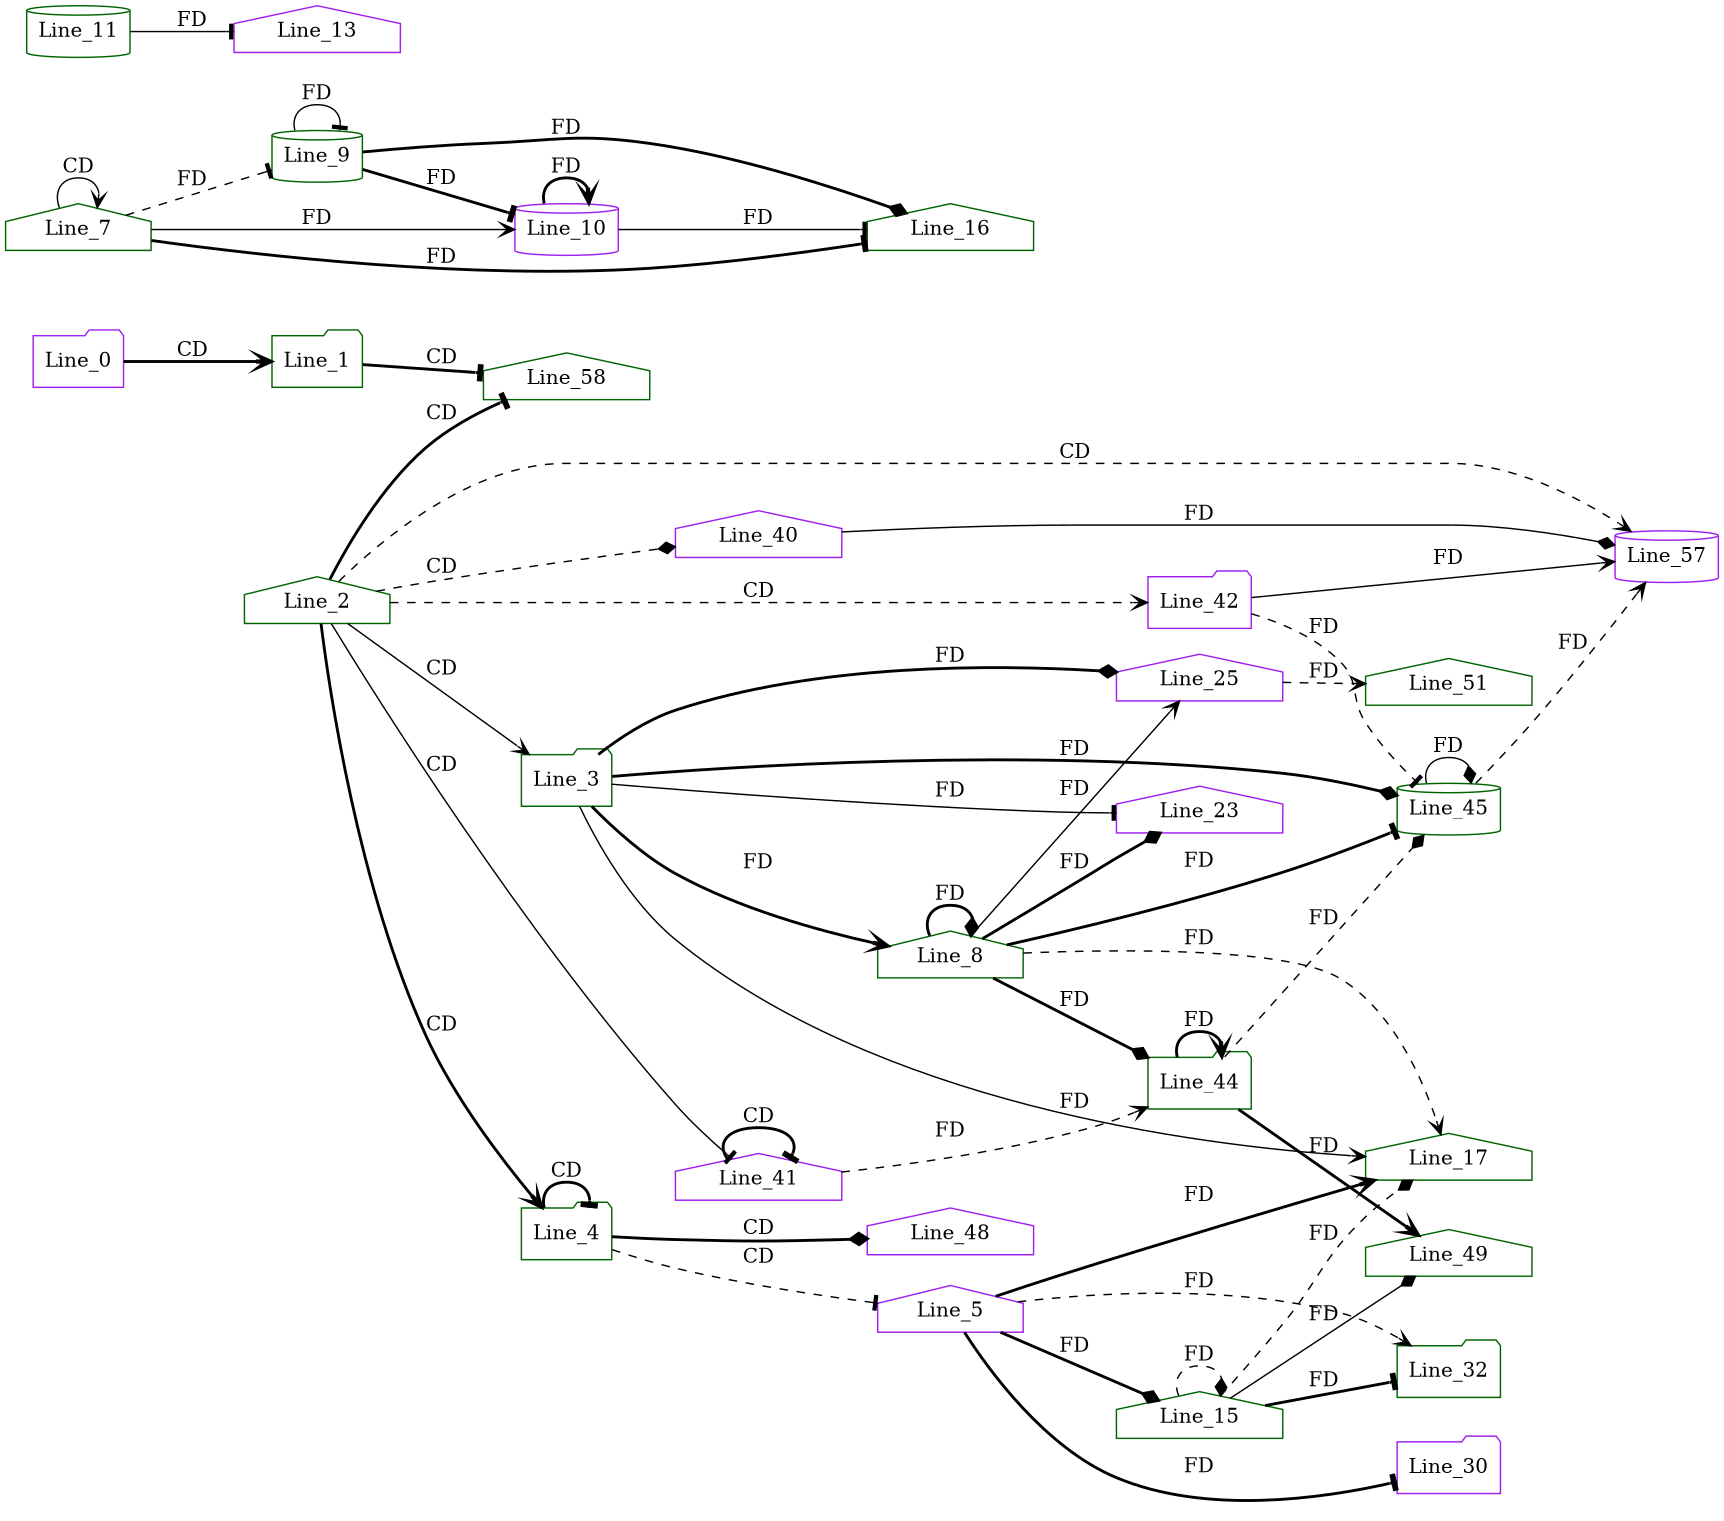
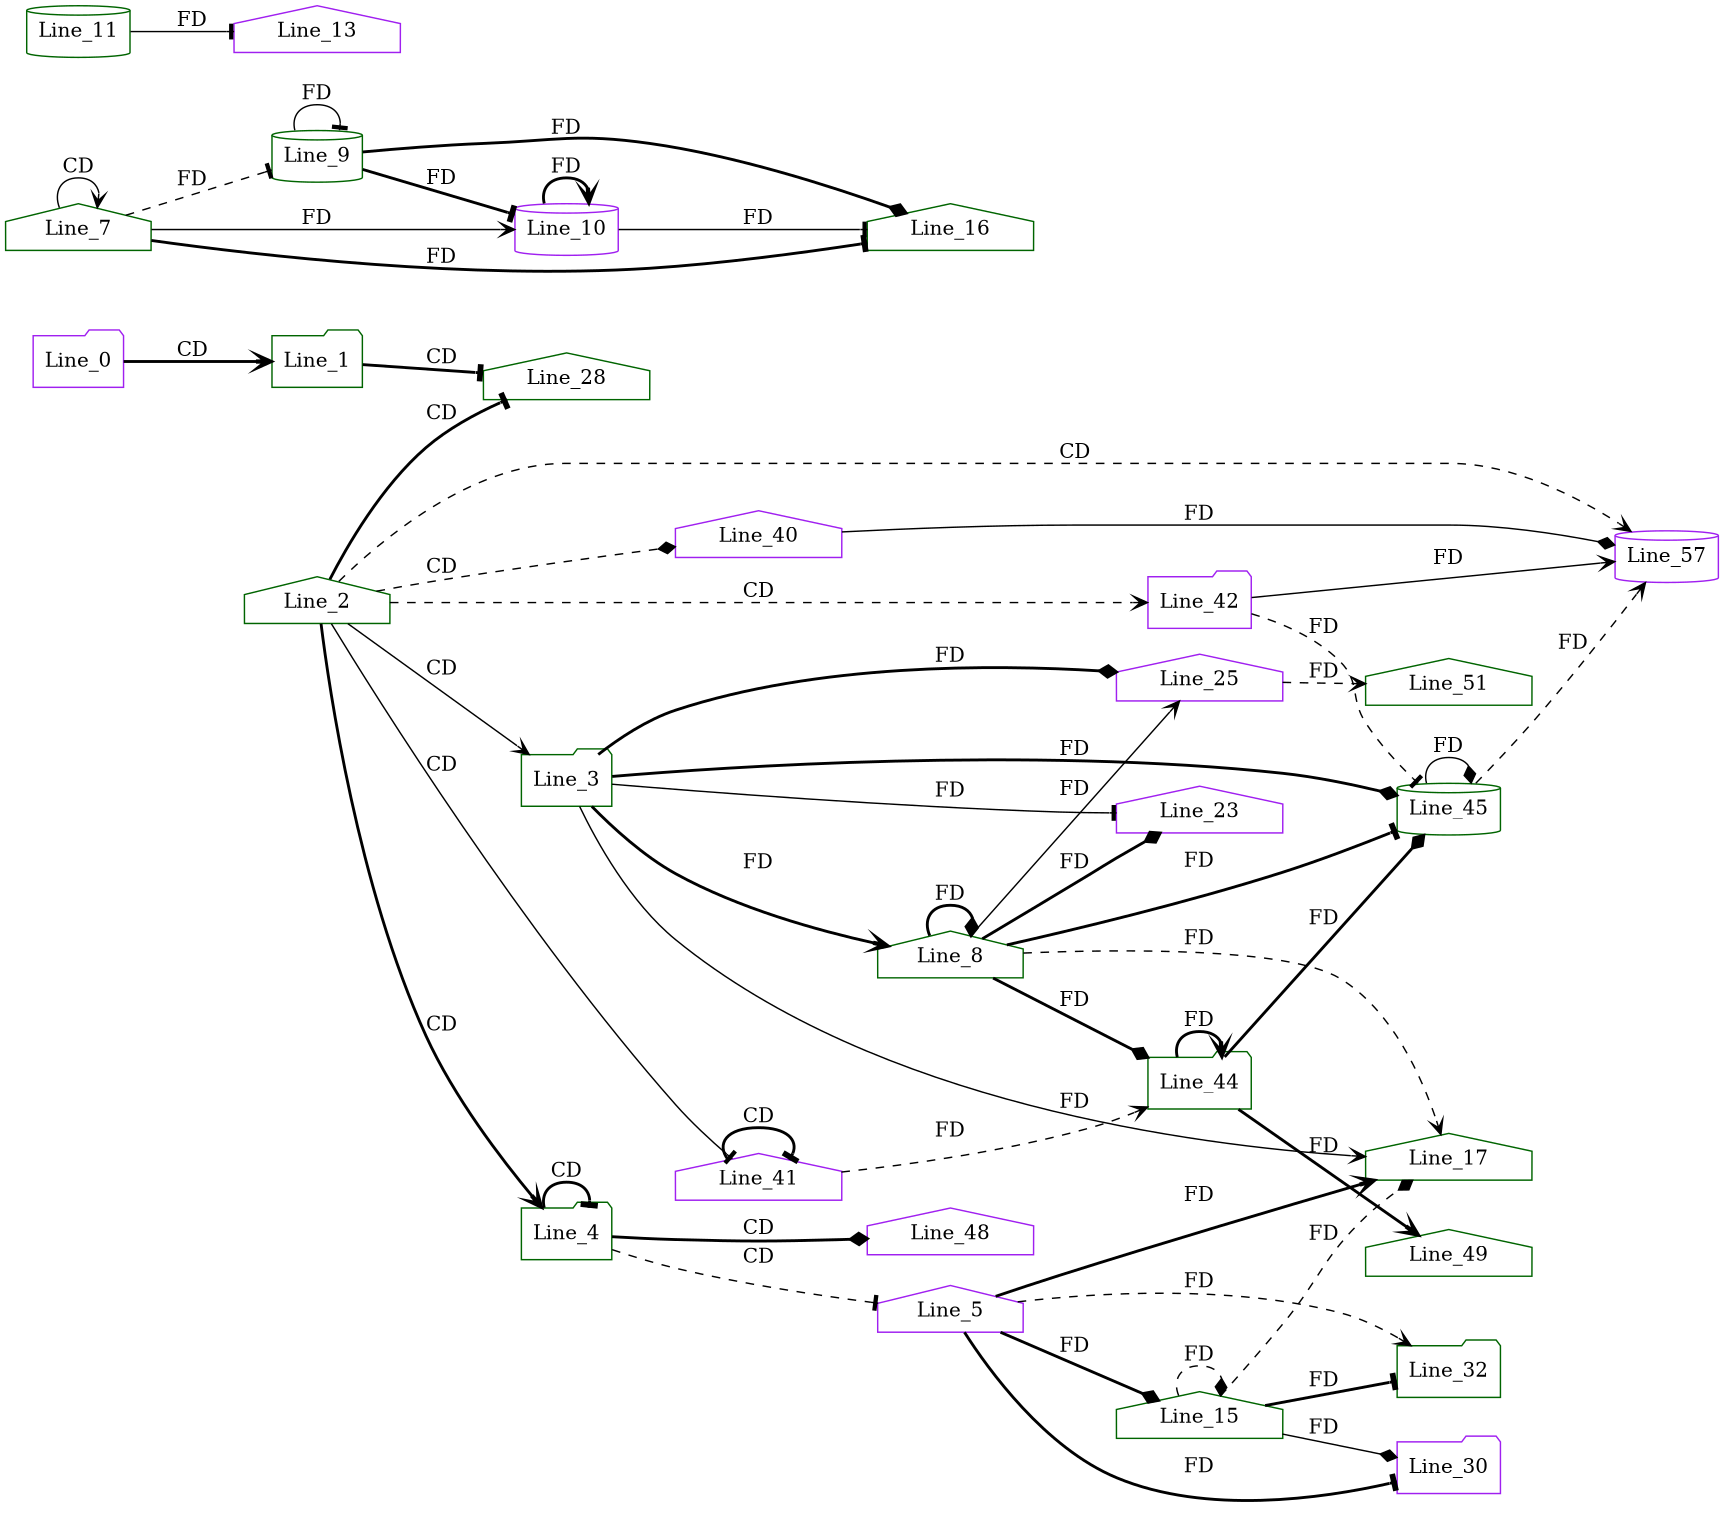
node "Line_58": label "Line_58" -> "Line_28"
edge "Line_44" -> "Line_45": style dashed -> bold
edge "Line_15" -> "Line_49": now "Line_15" -> "Line_30"
